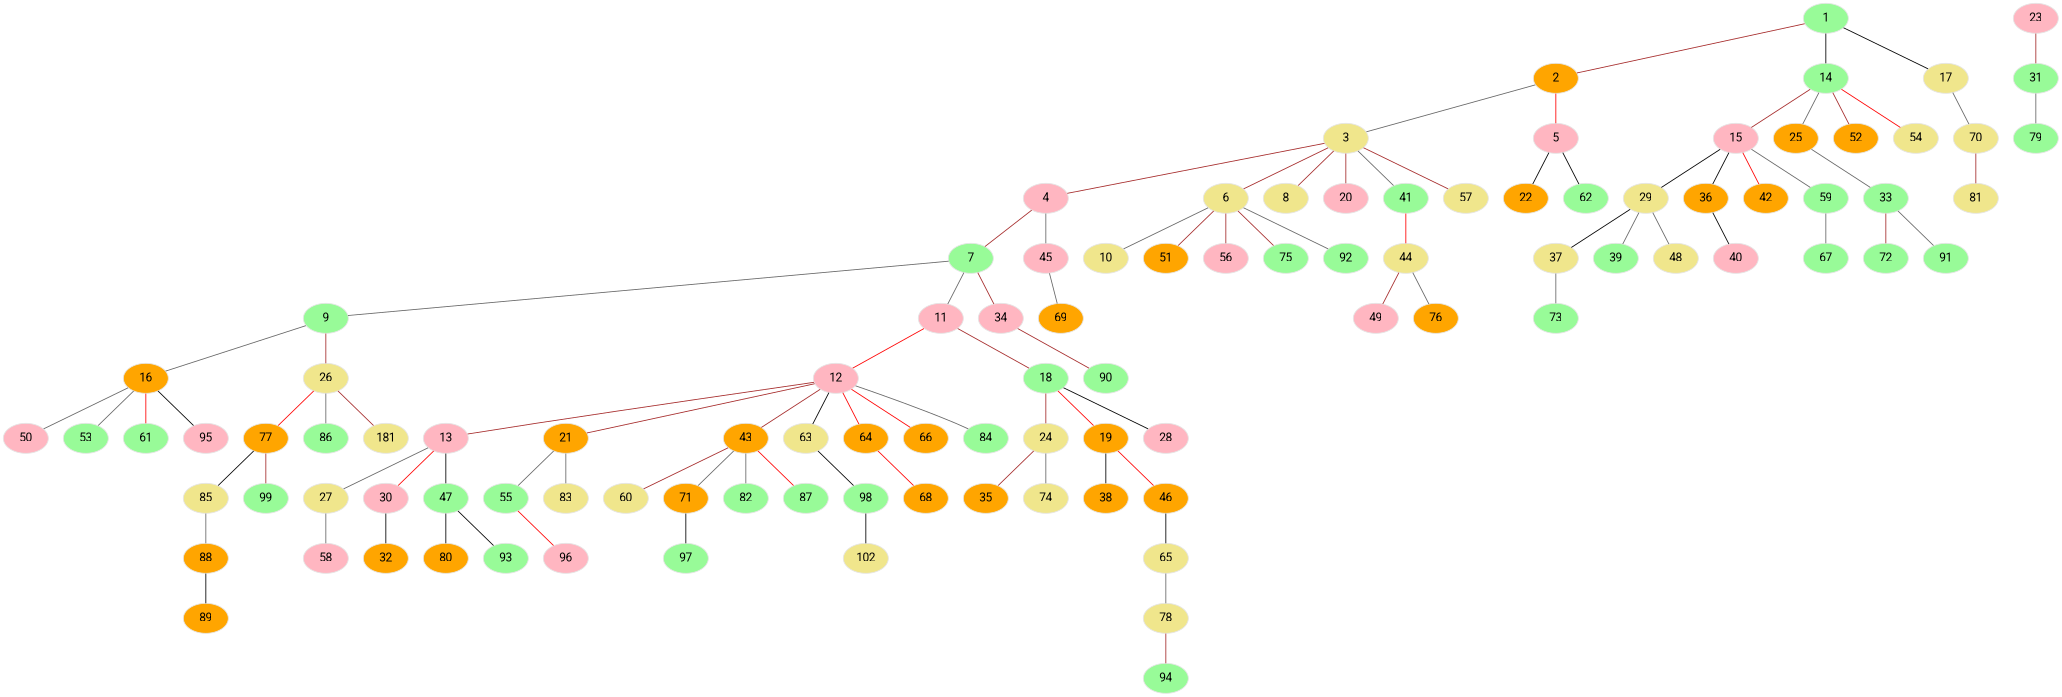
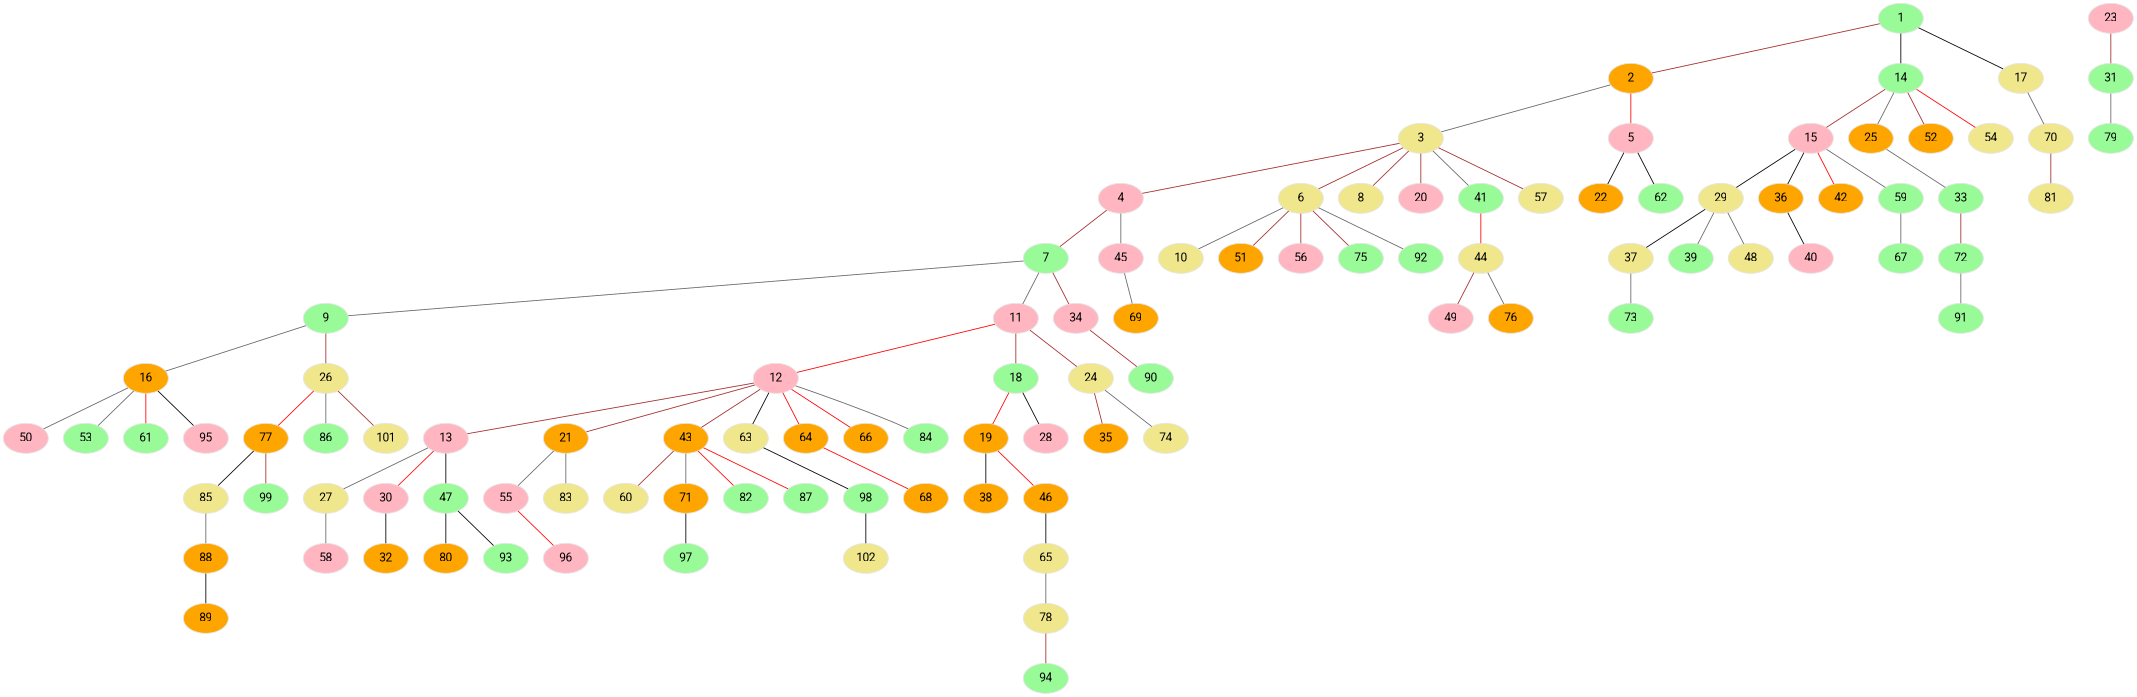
edge "33" -- "91": now "72" -- "91"
edge "18" -- "24": now "11" -- "24"
node "181": label "181" -> "101"
edge "43" -- "82": color gray40 -> red
node "55": fillcolor palegreen -> lightpink
